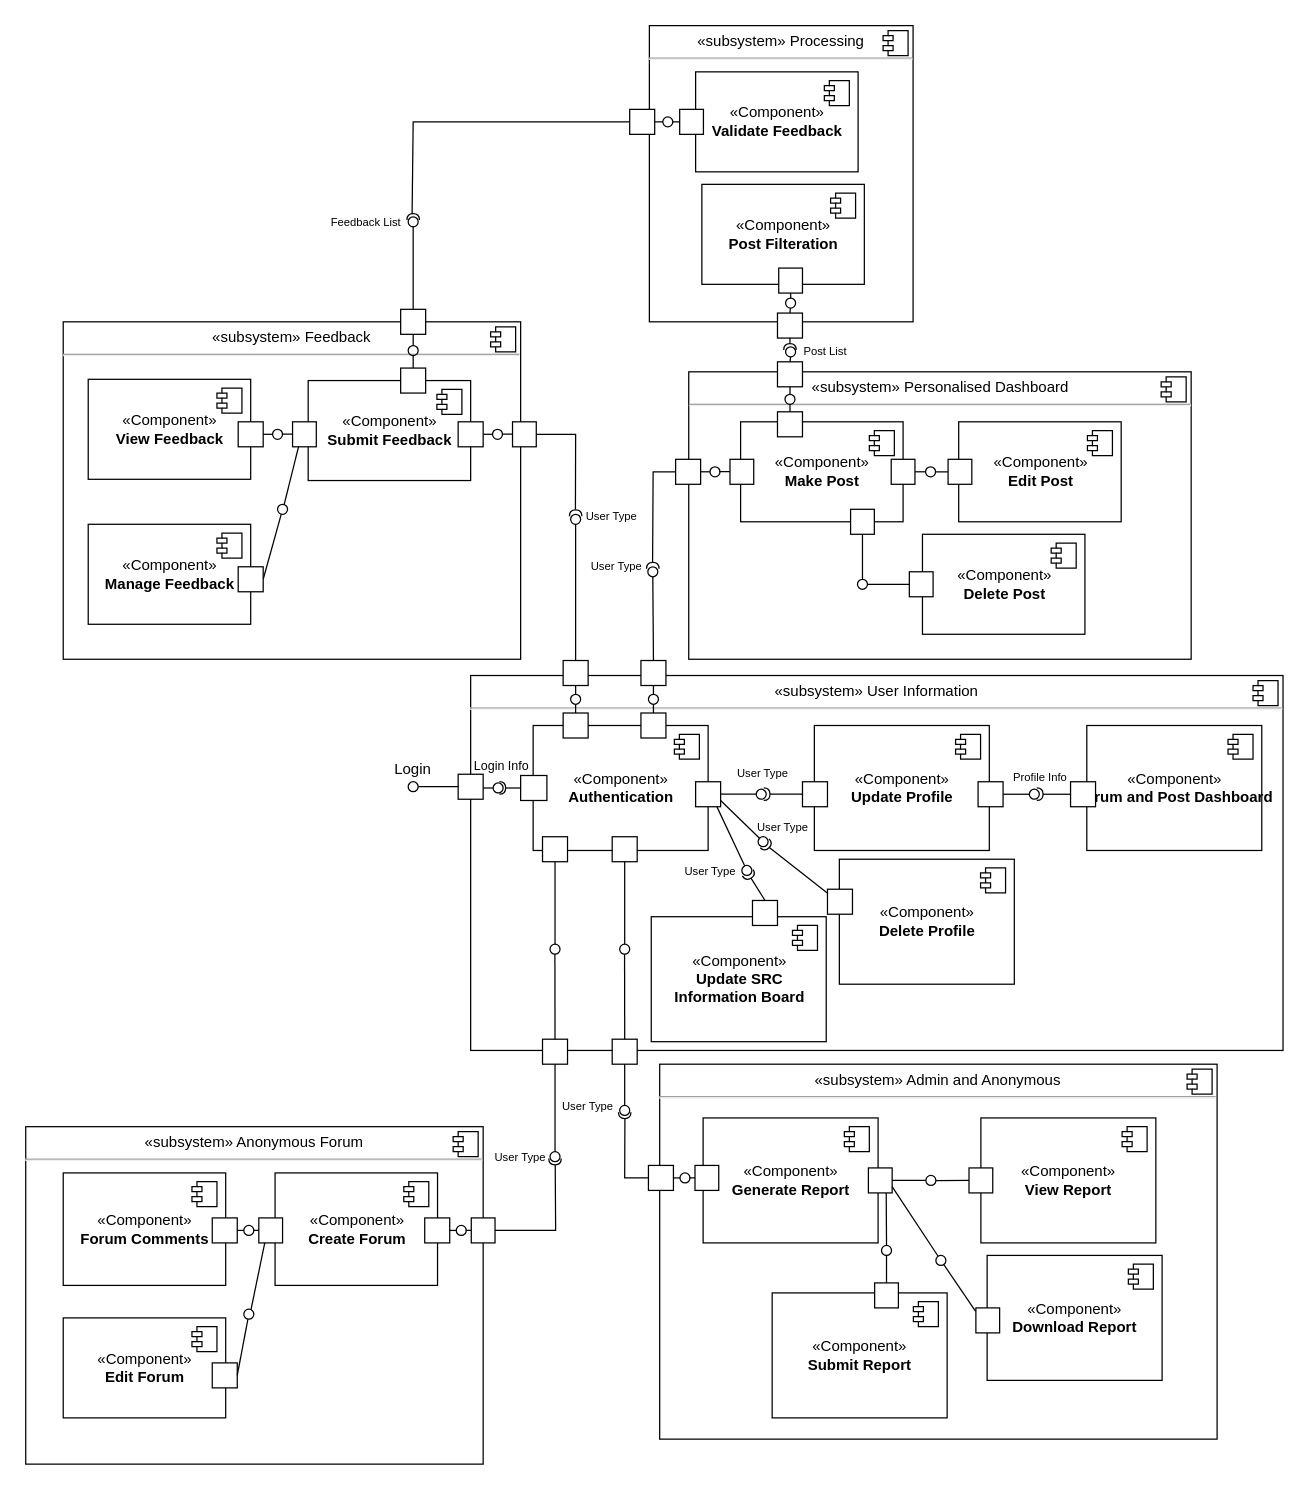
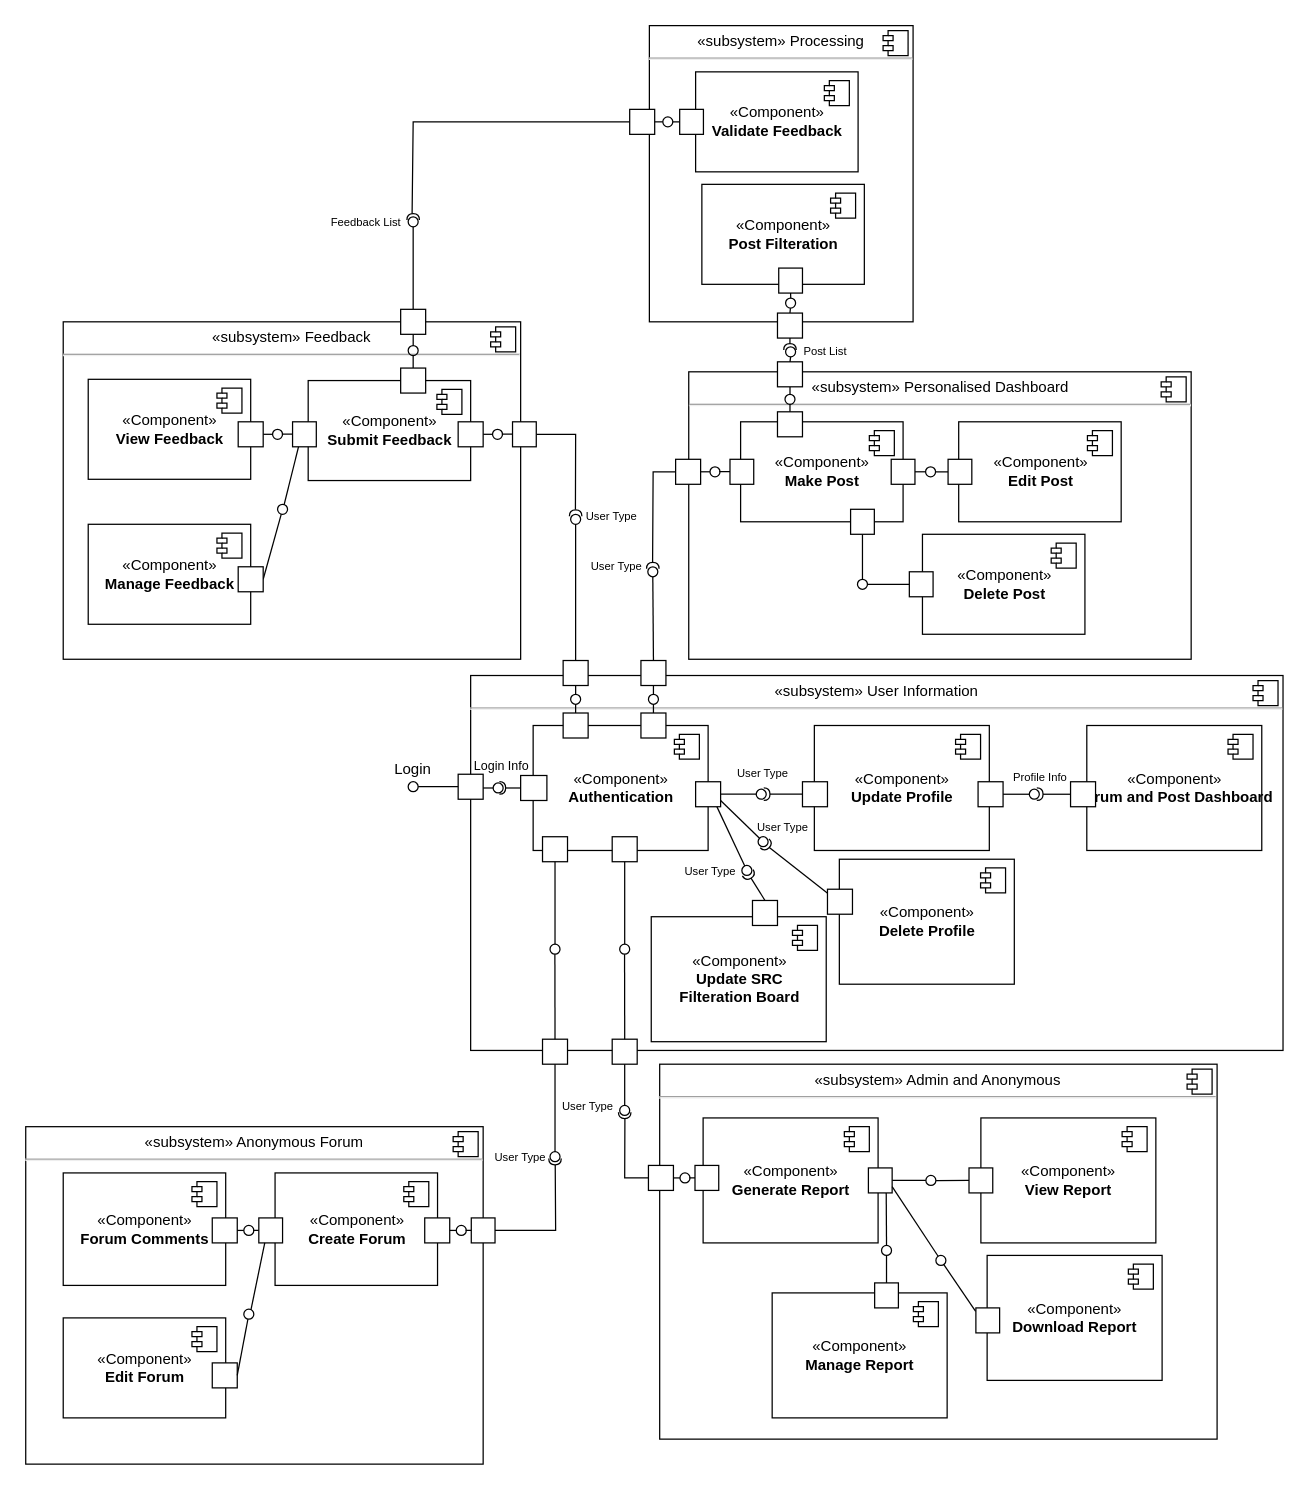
node "«Component» Update SRC Information Board": label "«Component» Update SRC Information Board" -> "«Component» Update SRC Filteration Board"
node "«Component» Submit Report": label "«Component» Submit Report" -> "«Component» Manage Report"
